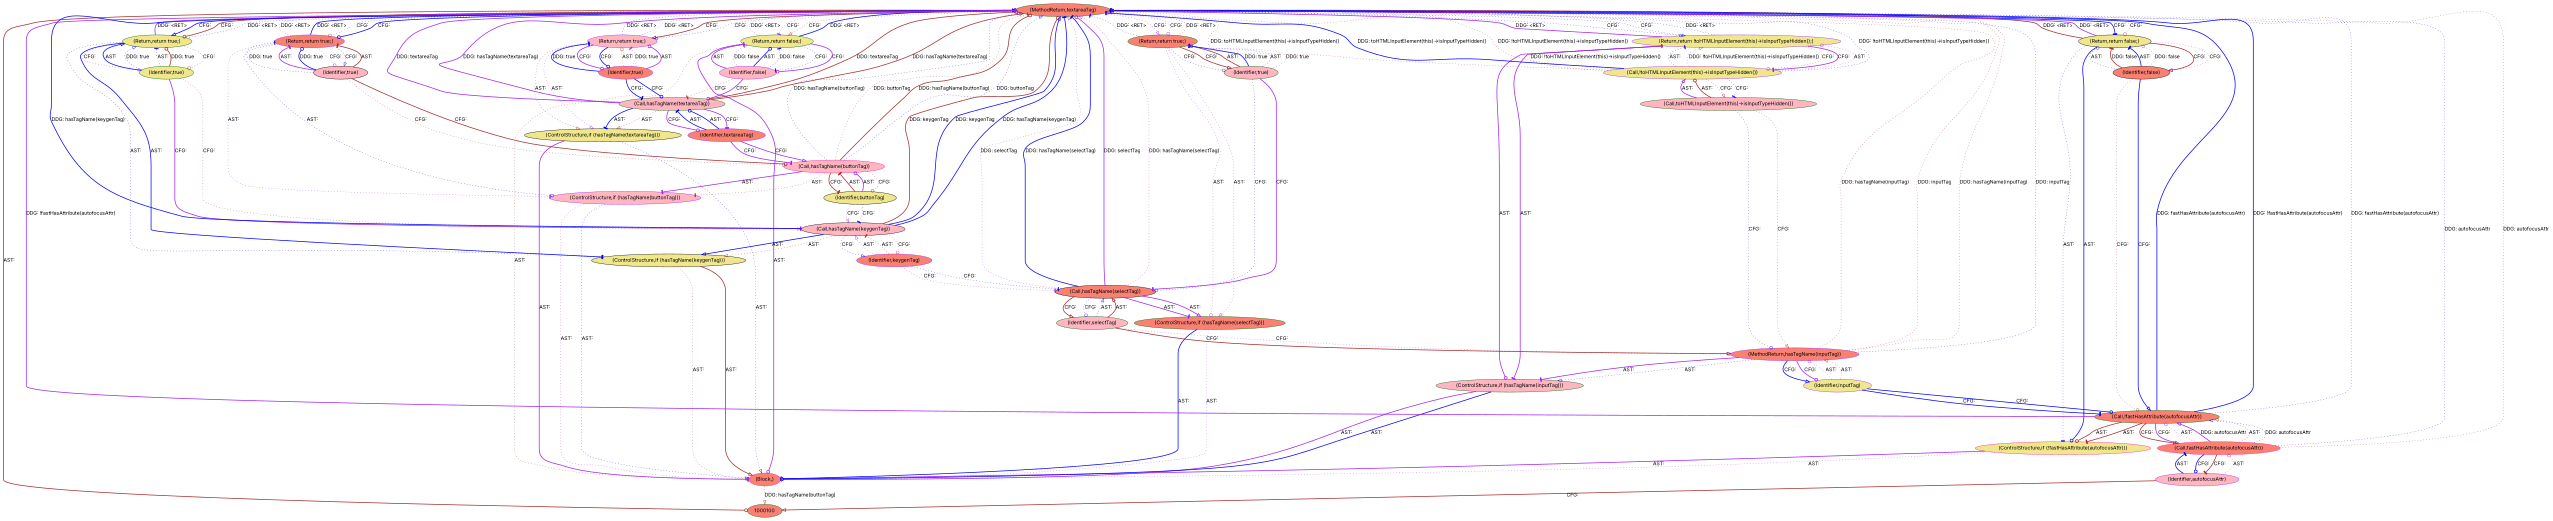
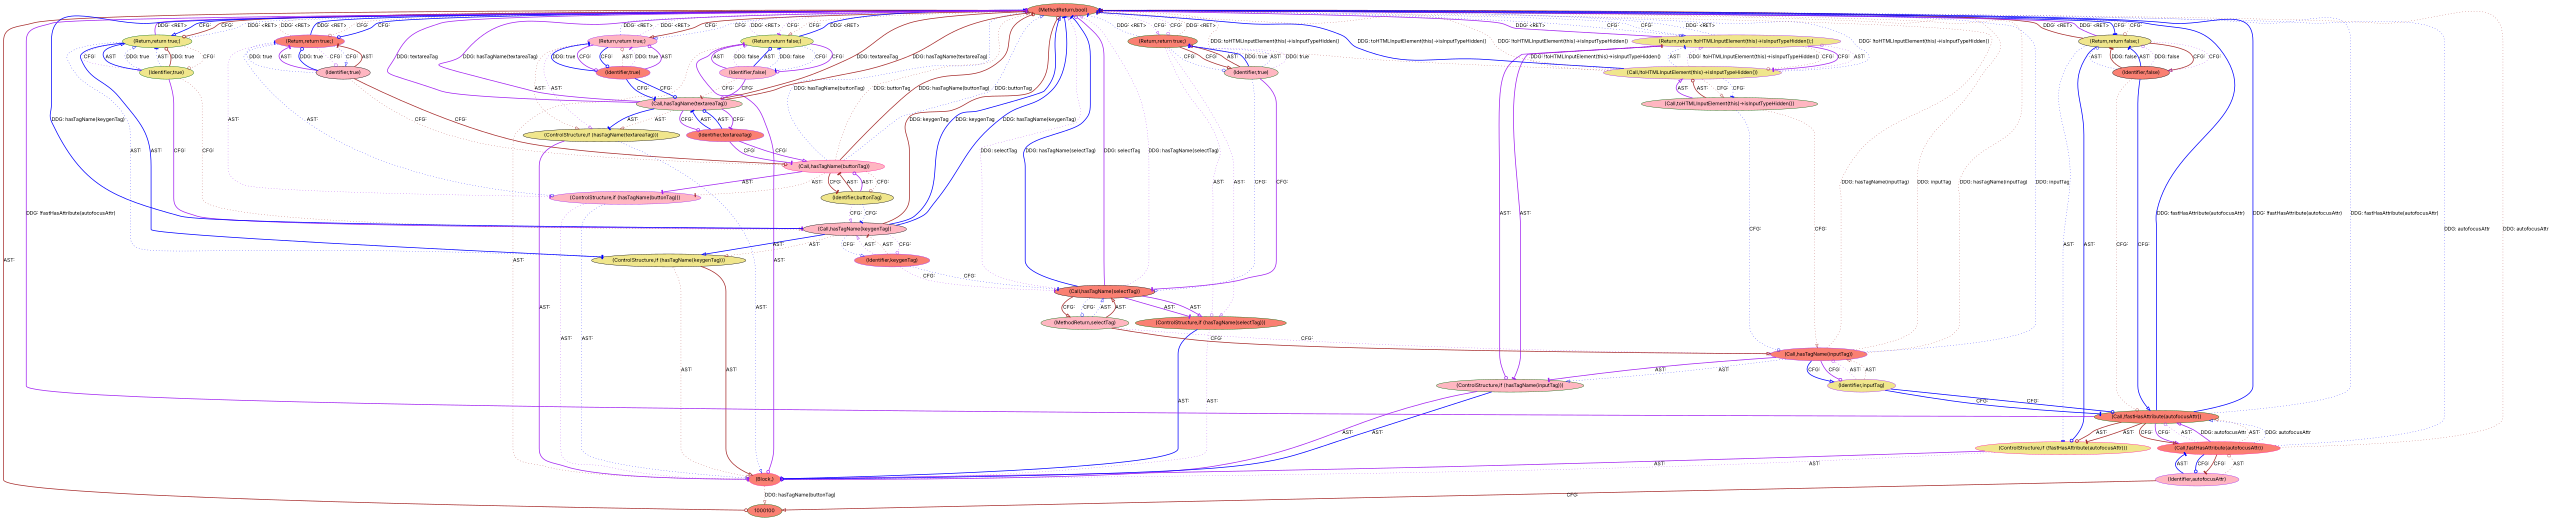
node "(MethodReturn,textareaTag)": label "(MethodReturn,textareaTag)" -> "(MethodReturn,bool)"
node "(Identifier,selectTag)": label "(Identifier,selectTag)" -> "(MethodReturn,selectTag)"
node "(MethodReturn,hasTagName(inputTag))": label "(MethodReturn,hasTagName(inputTag))" -> "(Call,hasTagName(inputTag))"
